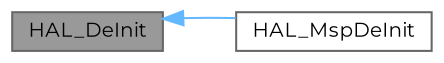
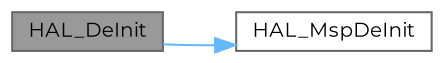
edge "HAL_MspDeInit" -> "HAL_DeInit": reversed
